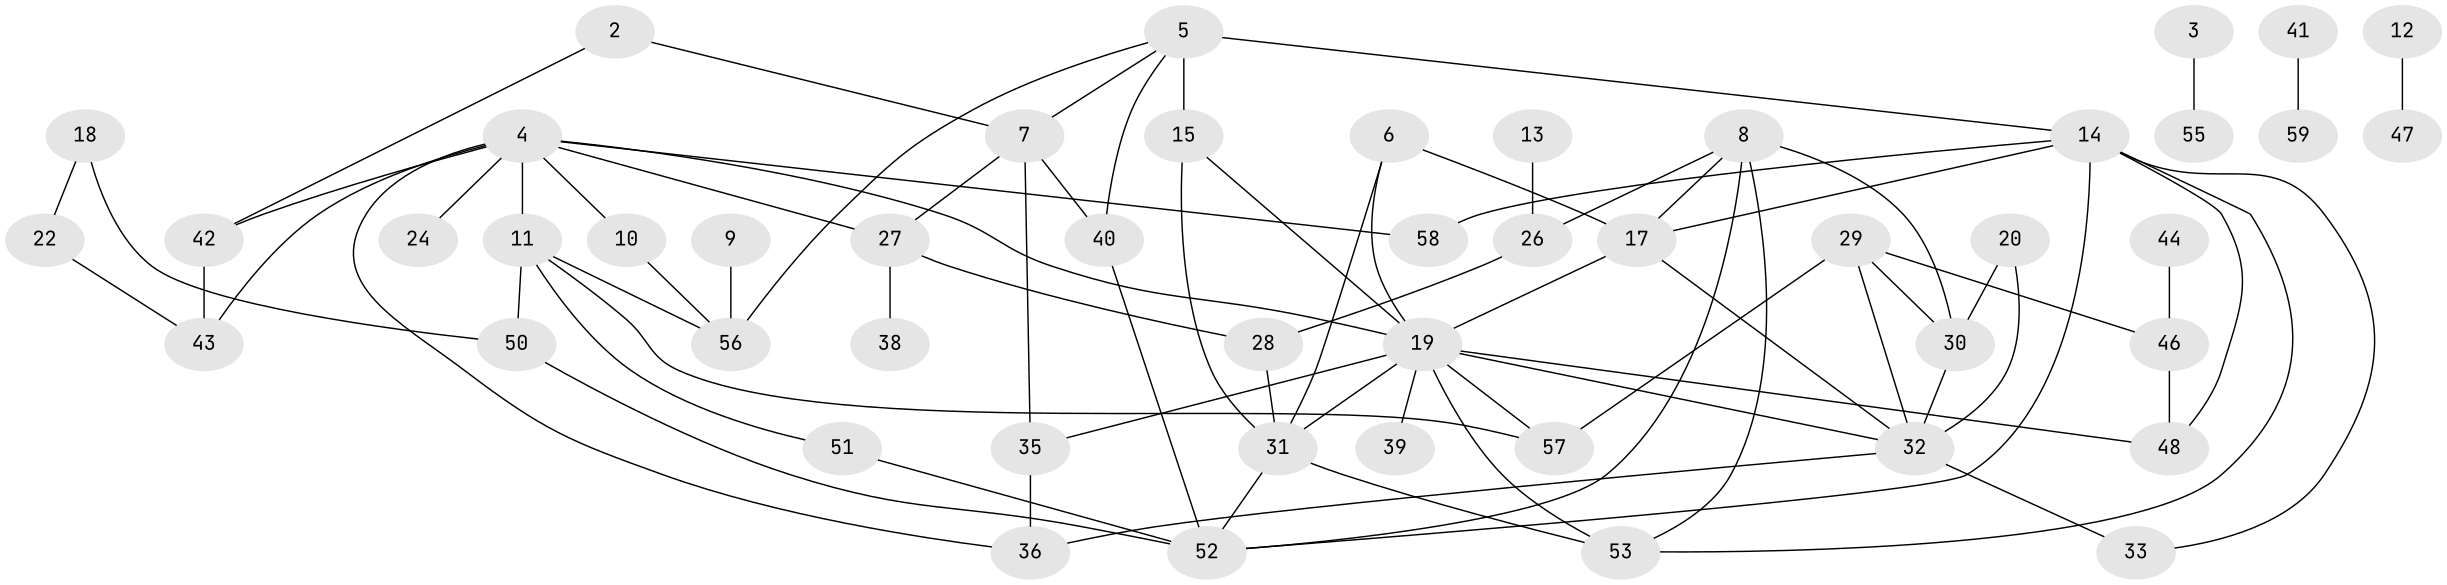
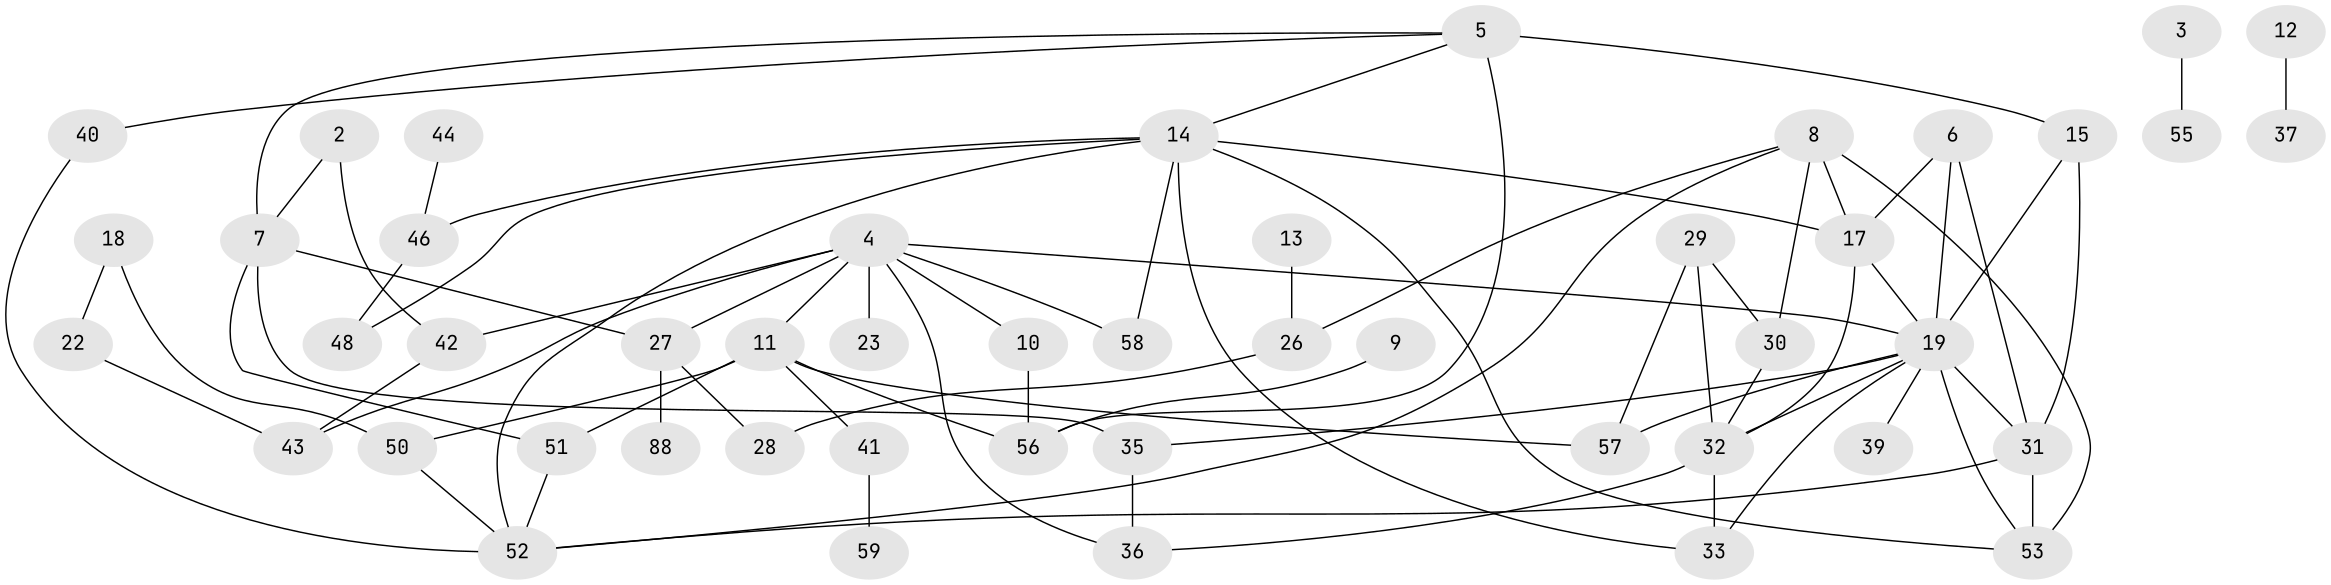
node "47": label "47" -> "37"
edge "7" -- "40": now "7" -- "51"
node "24": label "24" -> "23"
node "20": removed
edge "29" -- "46": now "14" -- "46"
node "38": label "38" -> "88"
edge "11" -- "41": added
edge "28" -- "31": removed
edge "19" -- "48": now "19" -- "33"
